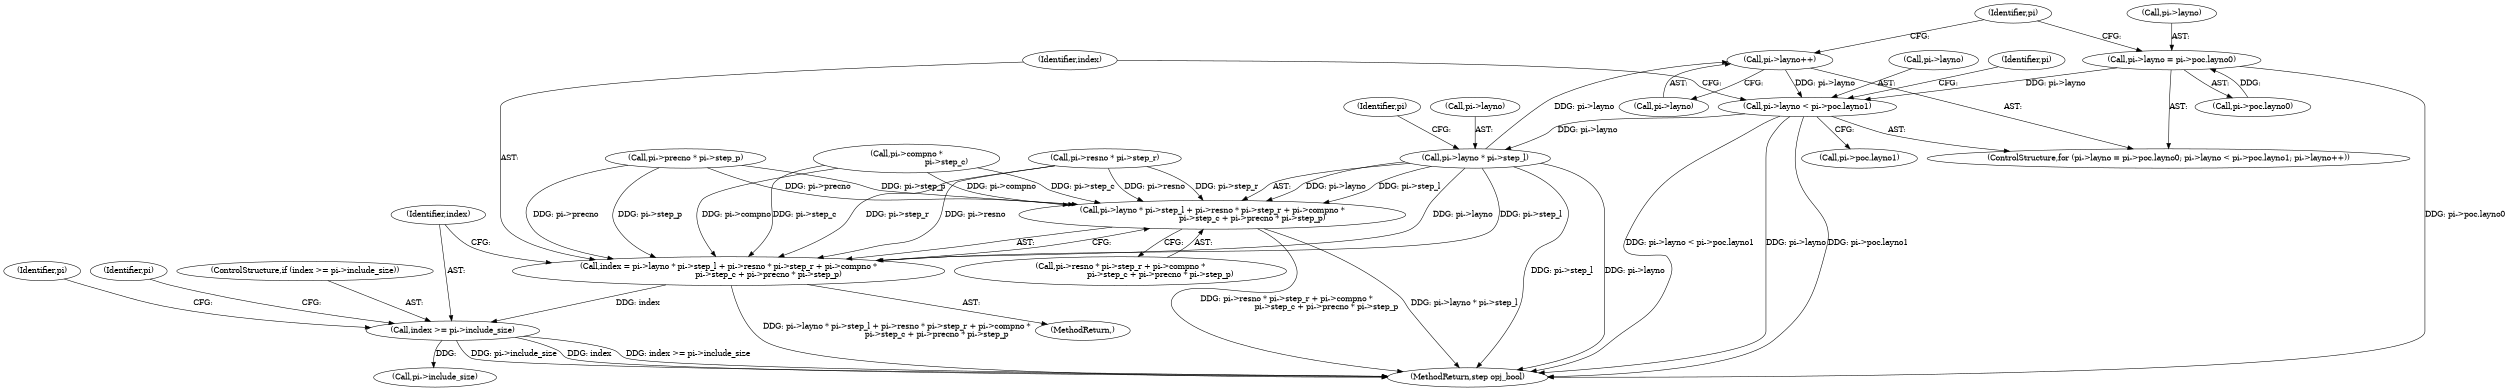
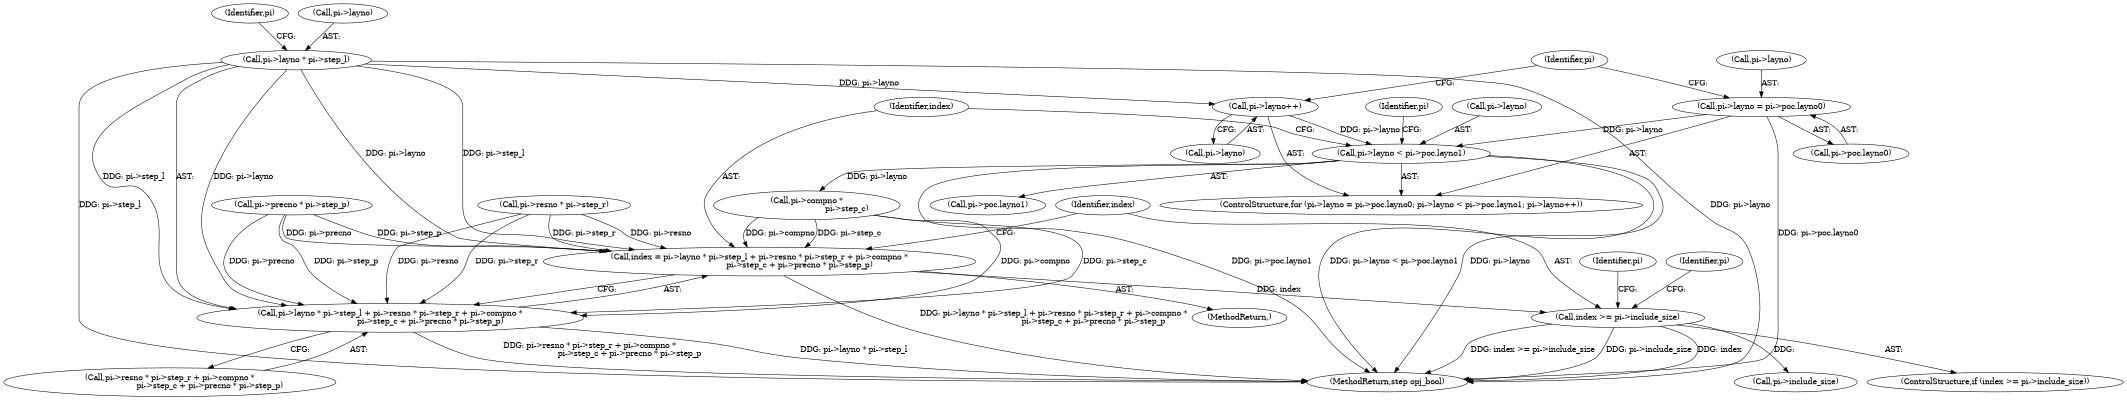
edge "(Call,pi->poc.layno0)" -> "(Call,pi->layno = pi->poc.layno0)": label "DDG: " -> "AST: "
edge "(Call,pi->layno < pi->poc.layno1)" -> "(Call,pi->layno * pi->step_l)": now "(Call,pi->layno < pi->poc.layno1)" -> "(Call,pi->compno * pi->step_c)"
edge "(Call,pi->layno < pi->poc.layno1)" -> "(Call,pi->poc.layno1)": label "CFG: " -> "AST: "
edge "(ControlStructure,if (index >= pi->include_size))" -> "(Call,index >= pi->include_size)": reversed
